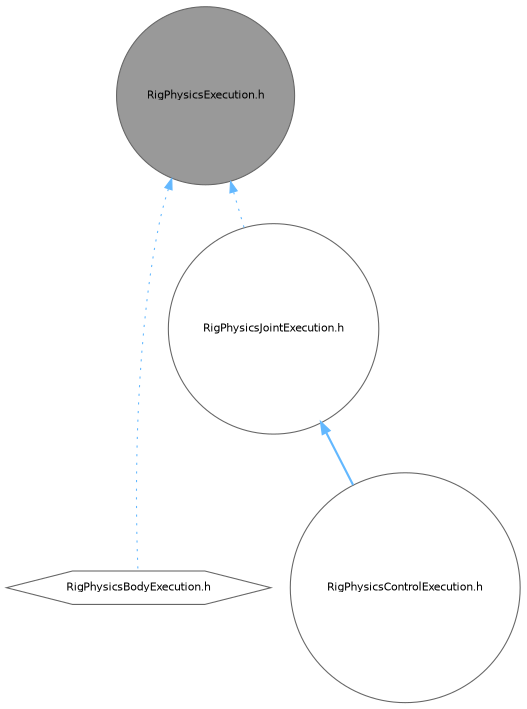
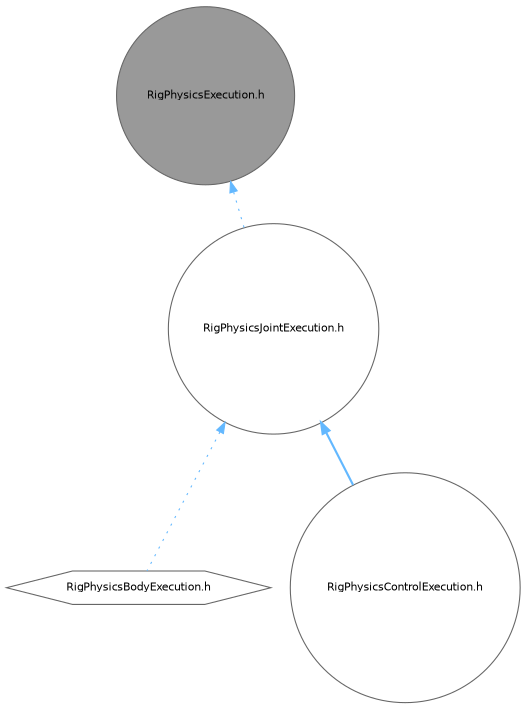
edge "RigPhysicsBodyExecution.h" -> "RigPhysicsExecution.h": now "RigPhysicsBodyExecution.h" -> "RigPhysicsJointExecution.h"
